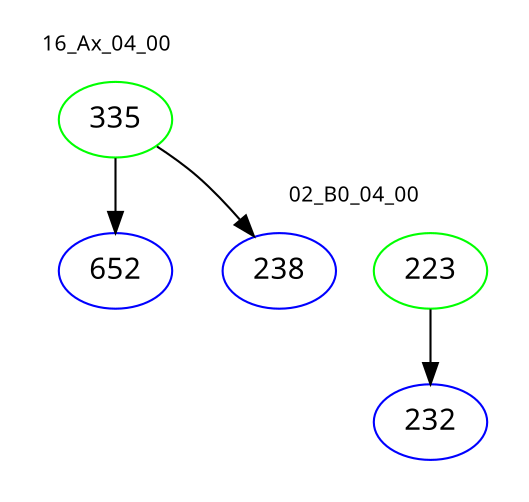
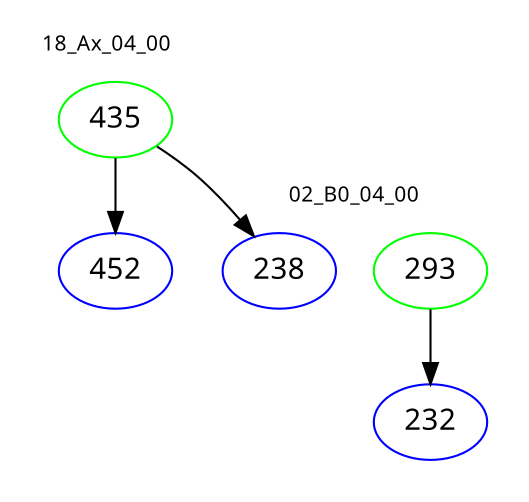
cluster "16_Ax_04_00": label "16_Ax_04_00" -> "18_Ax_04_00"
node "335": label "335" -> "435"
node "652": label "652" -> "452"
node "223": label "223" -> "293"
